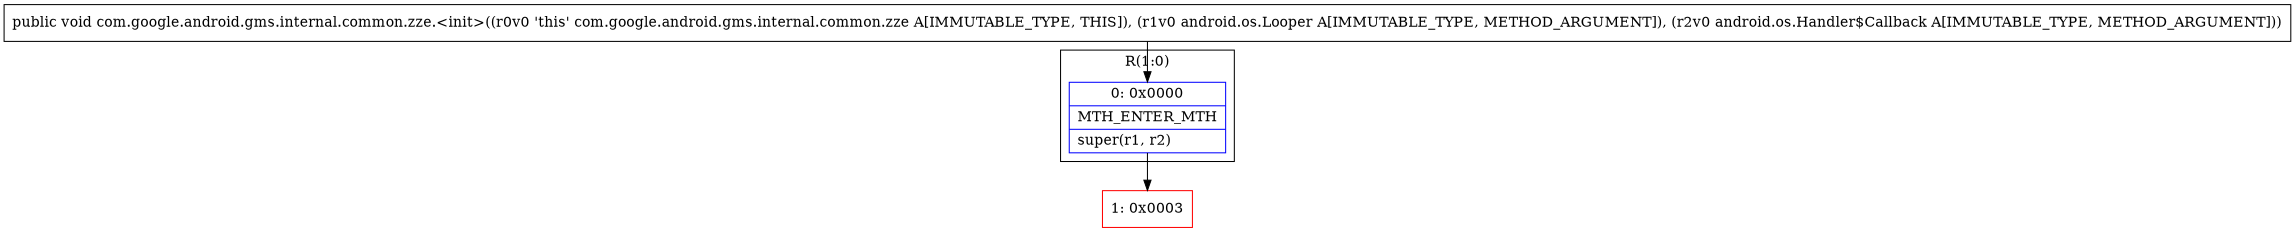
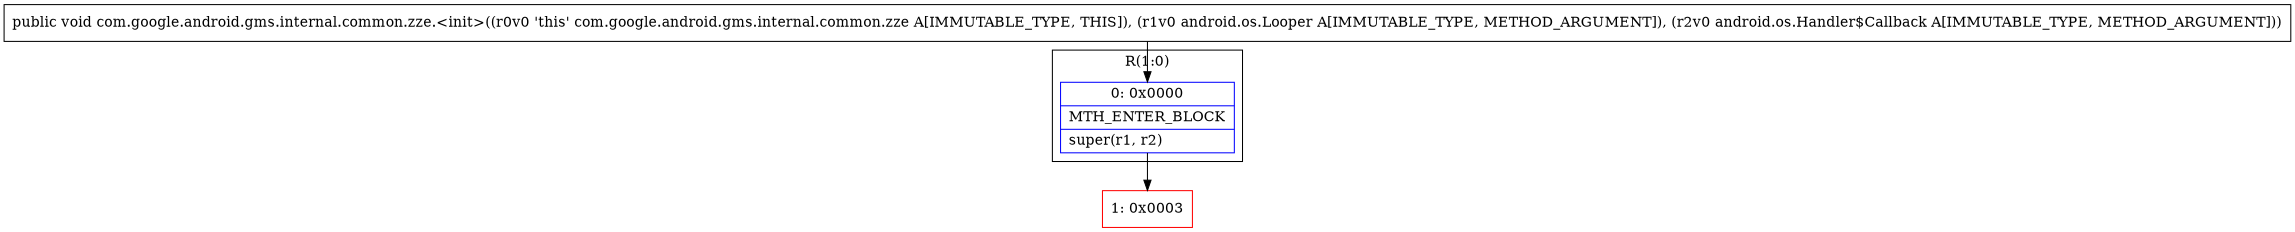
node "0: 0x0000": text "MTH_ENTER_MTH" -> "MTH_ENTER_BLOCK"
